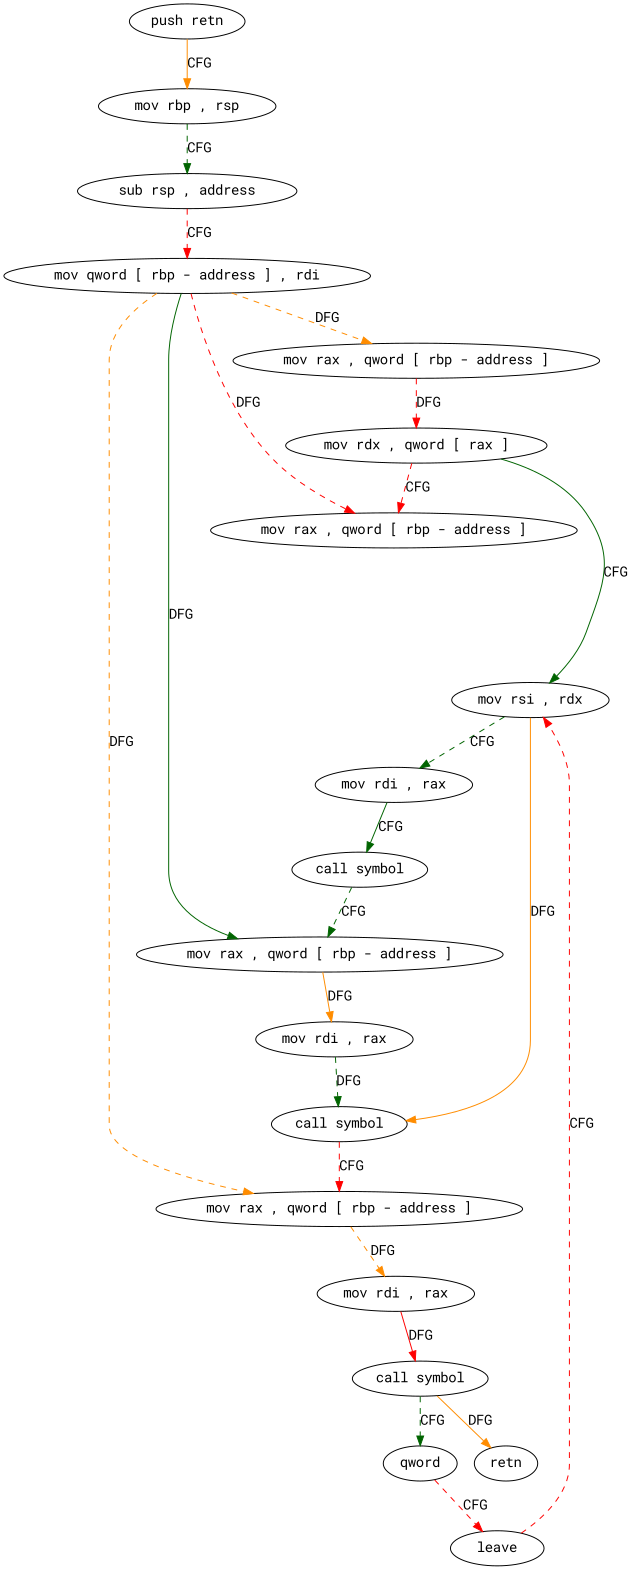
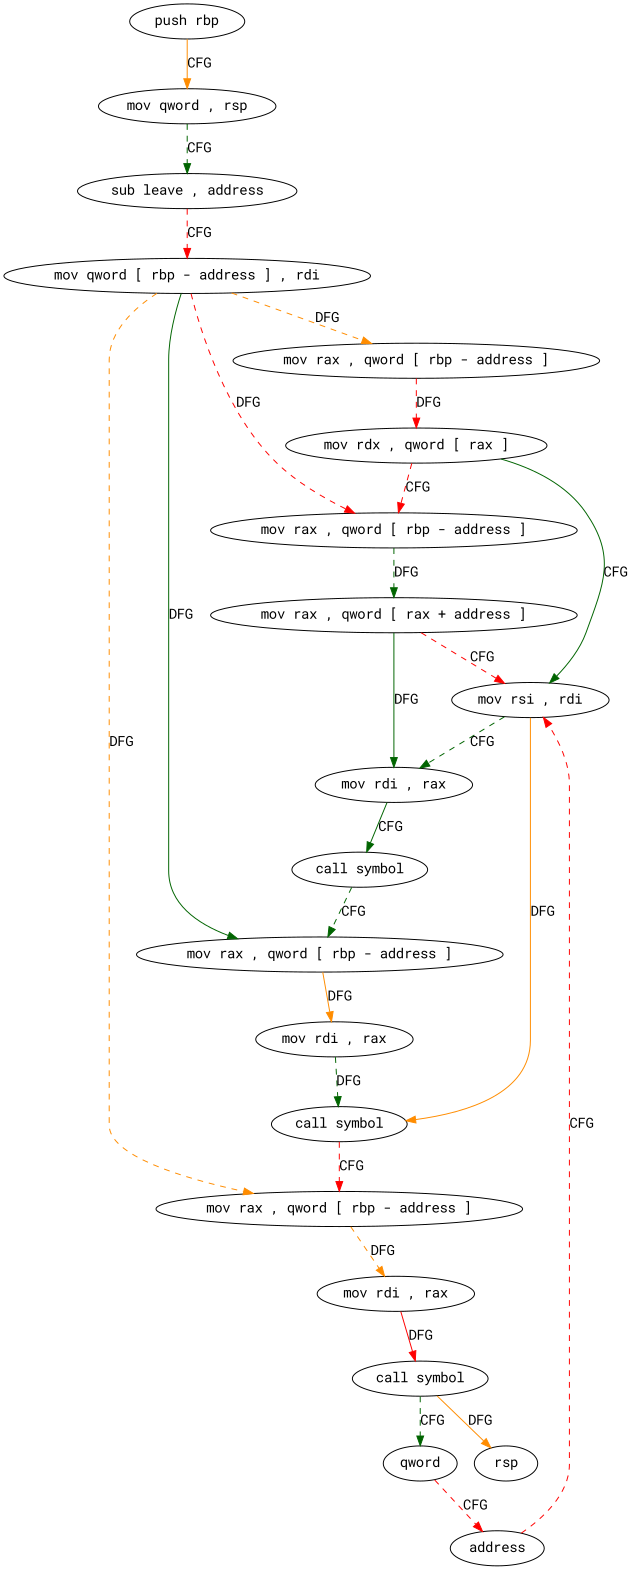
node "push retn": label "push retn" -> "push rbp"
node "mov rbp , rsp": label "mov rbp , rsp" -> "mov qword , rsp"
node "sub rsp , address": label "sub rsp , address" -> "sub leave , address"
node "mov rax , qword [ rax + address ]": added
node "mov rsi , rdx": label "mov rsi , rdx" -> "mov rsi , rdi"
node "retn": label "retn" -> "rsp"
node "leave": label "leave" -> "address"
